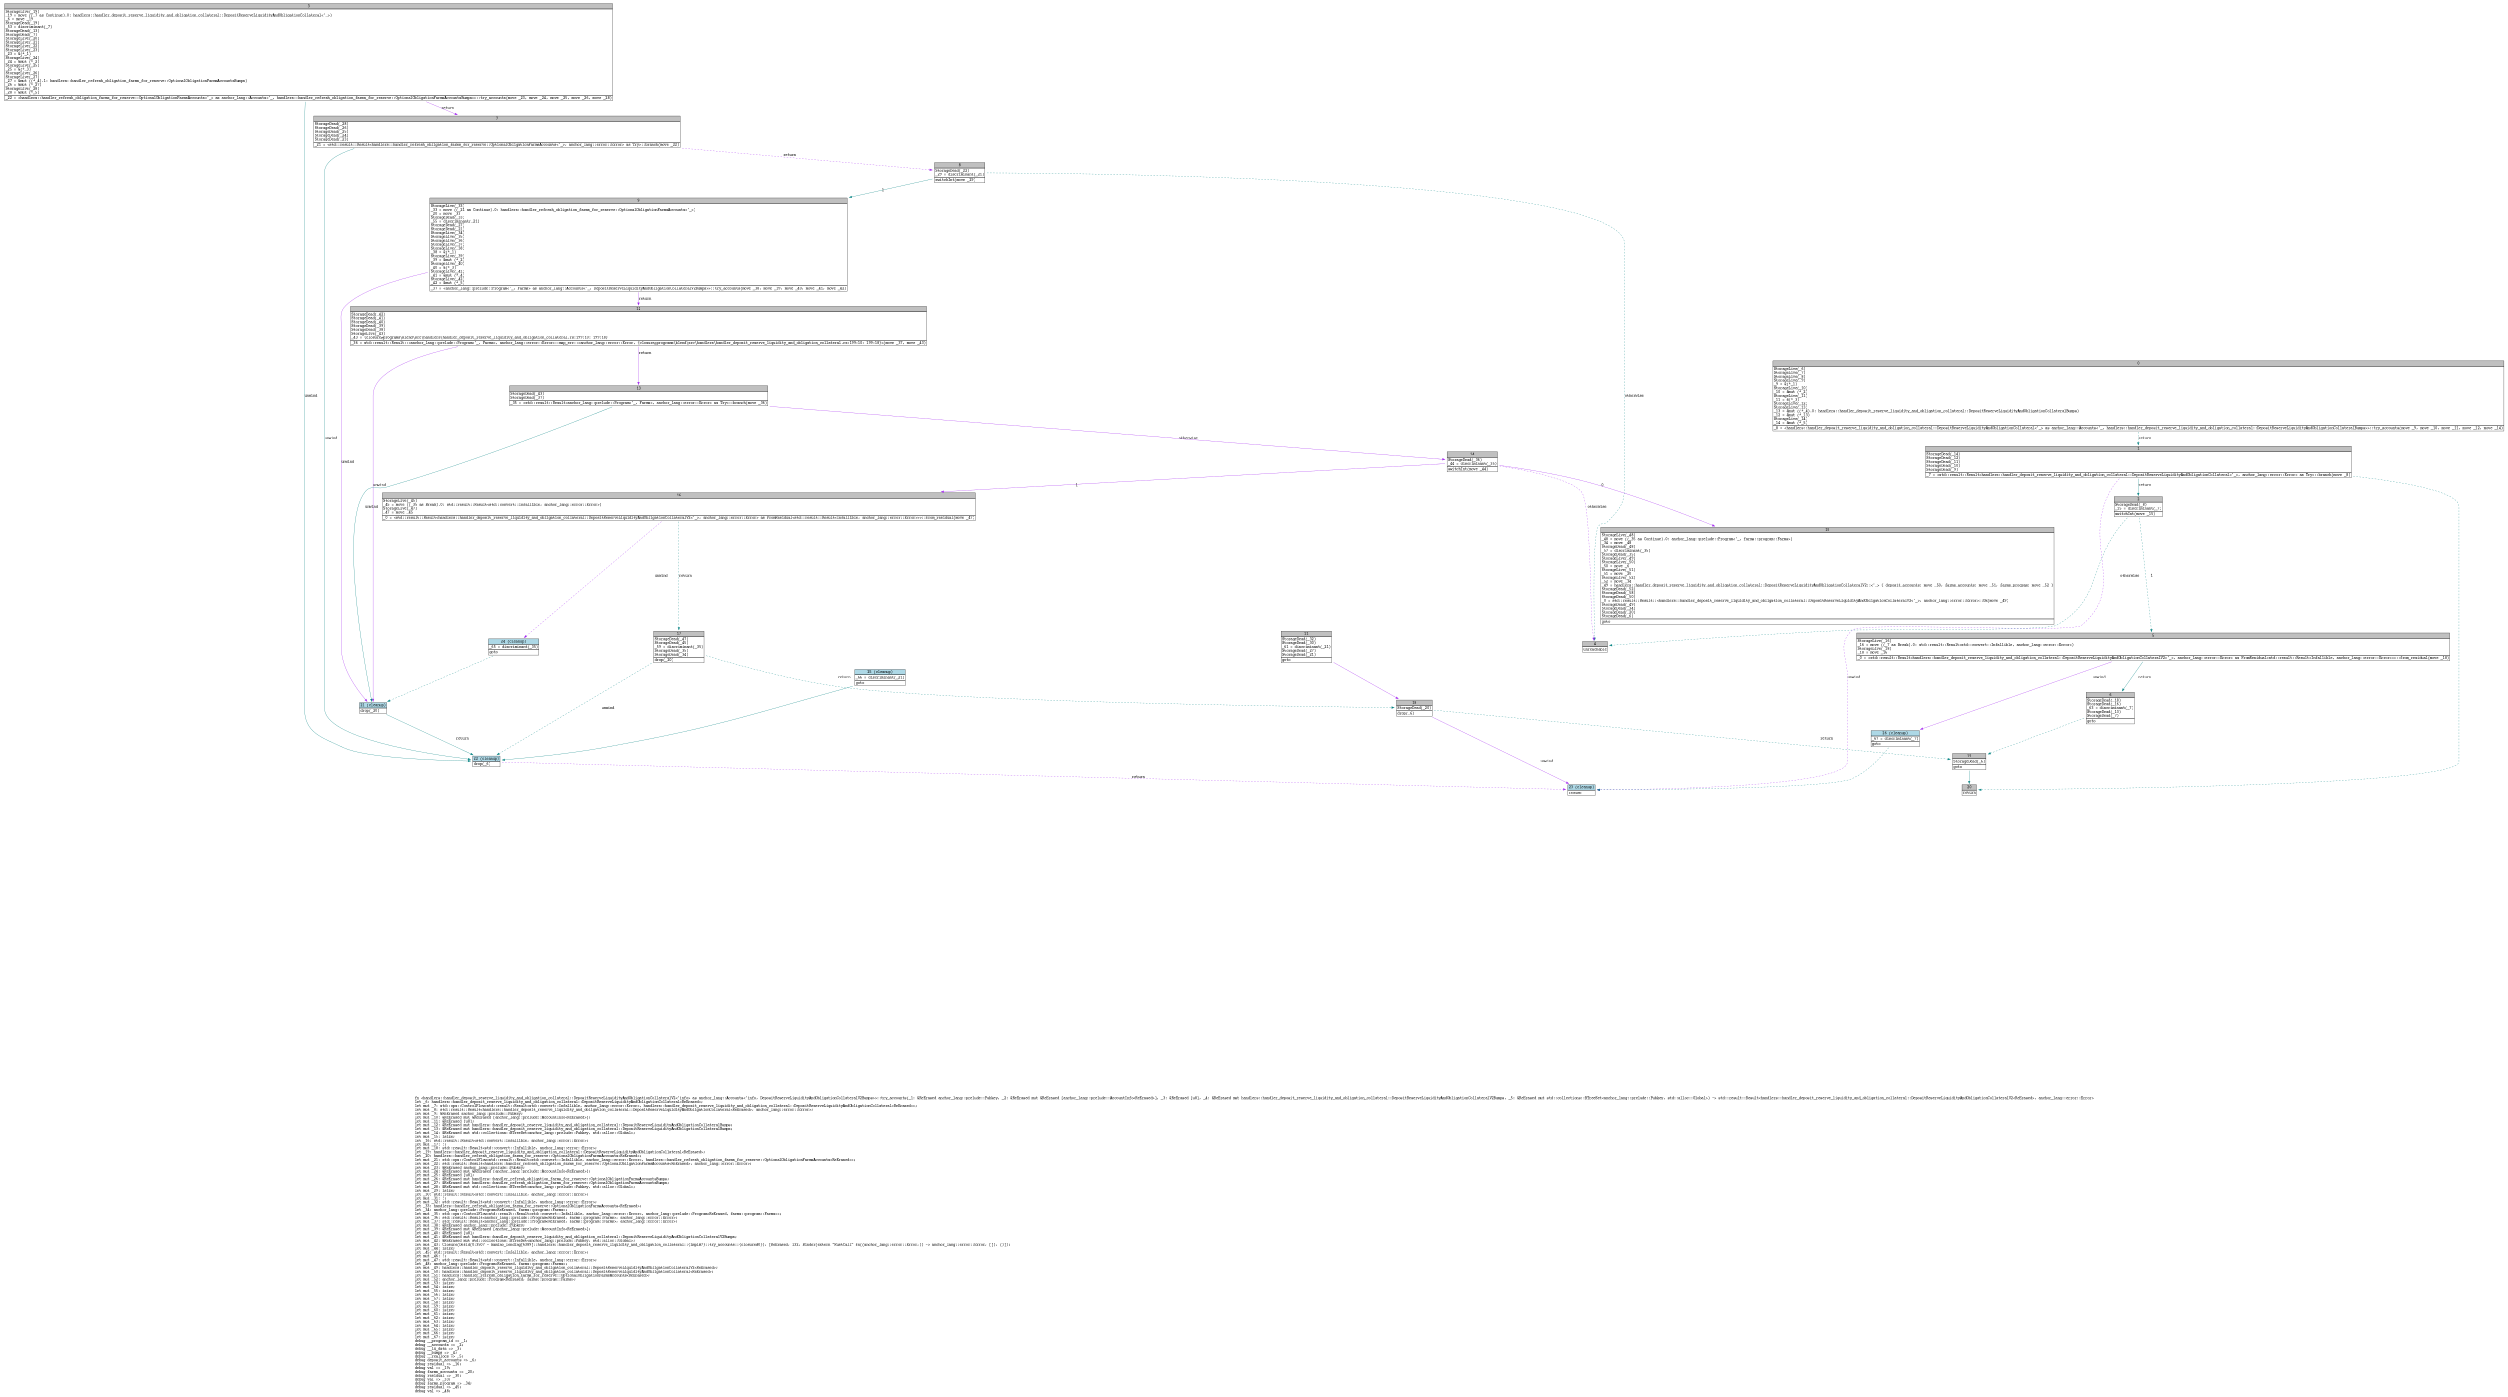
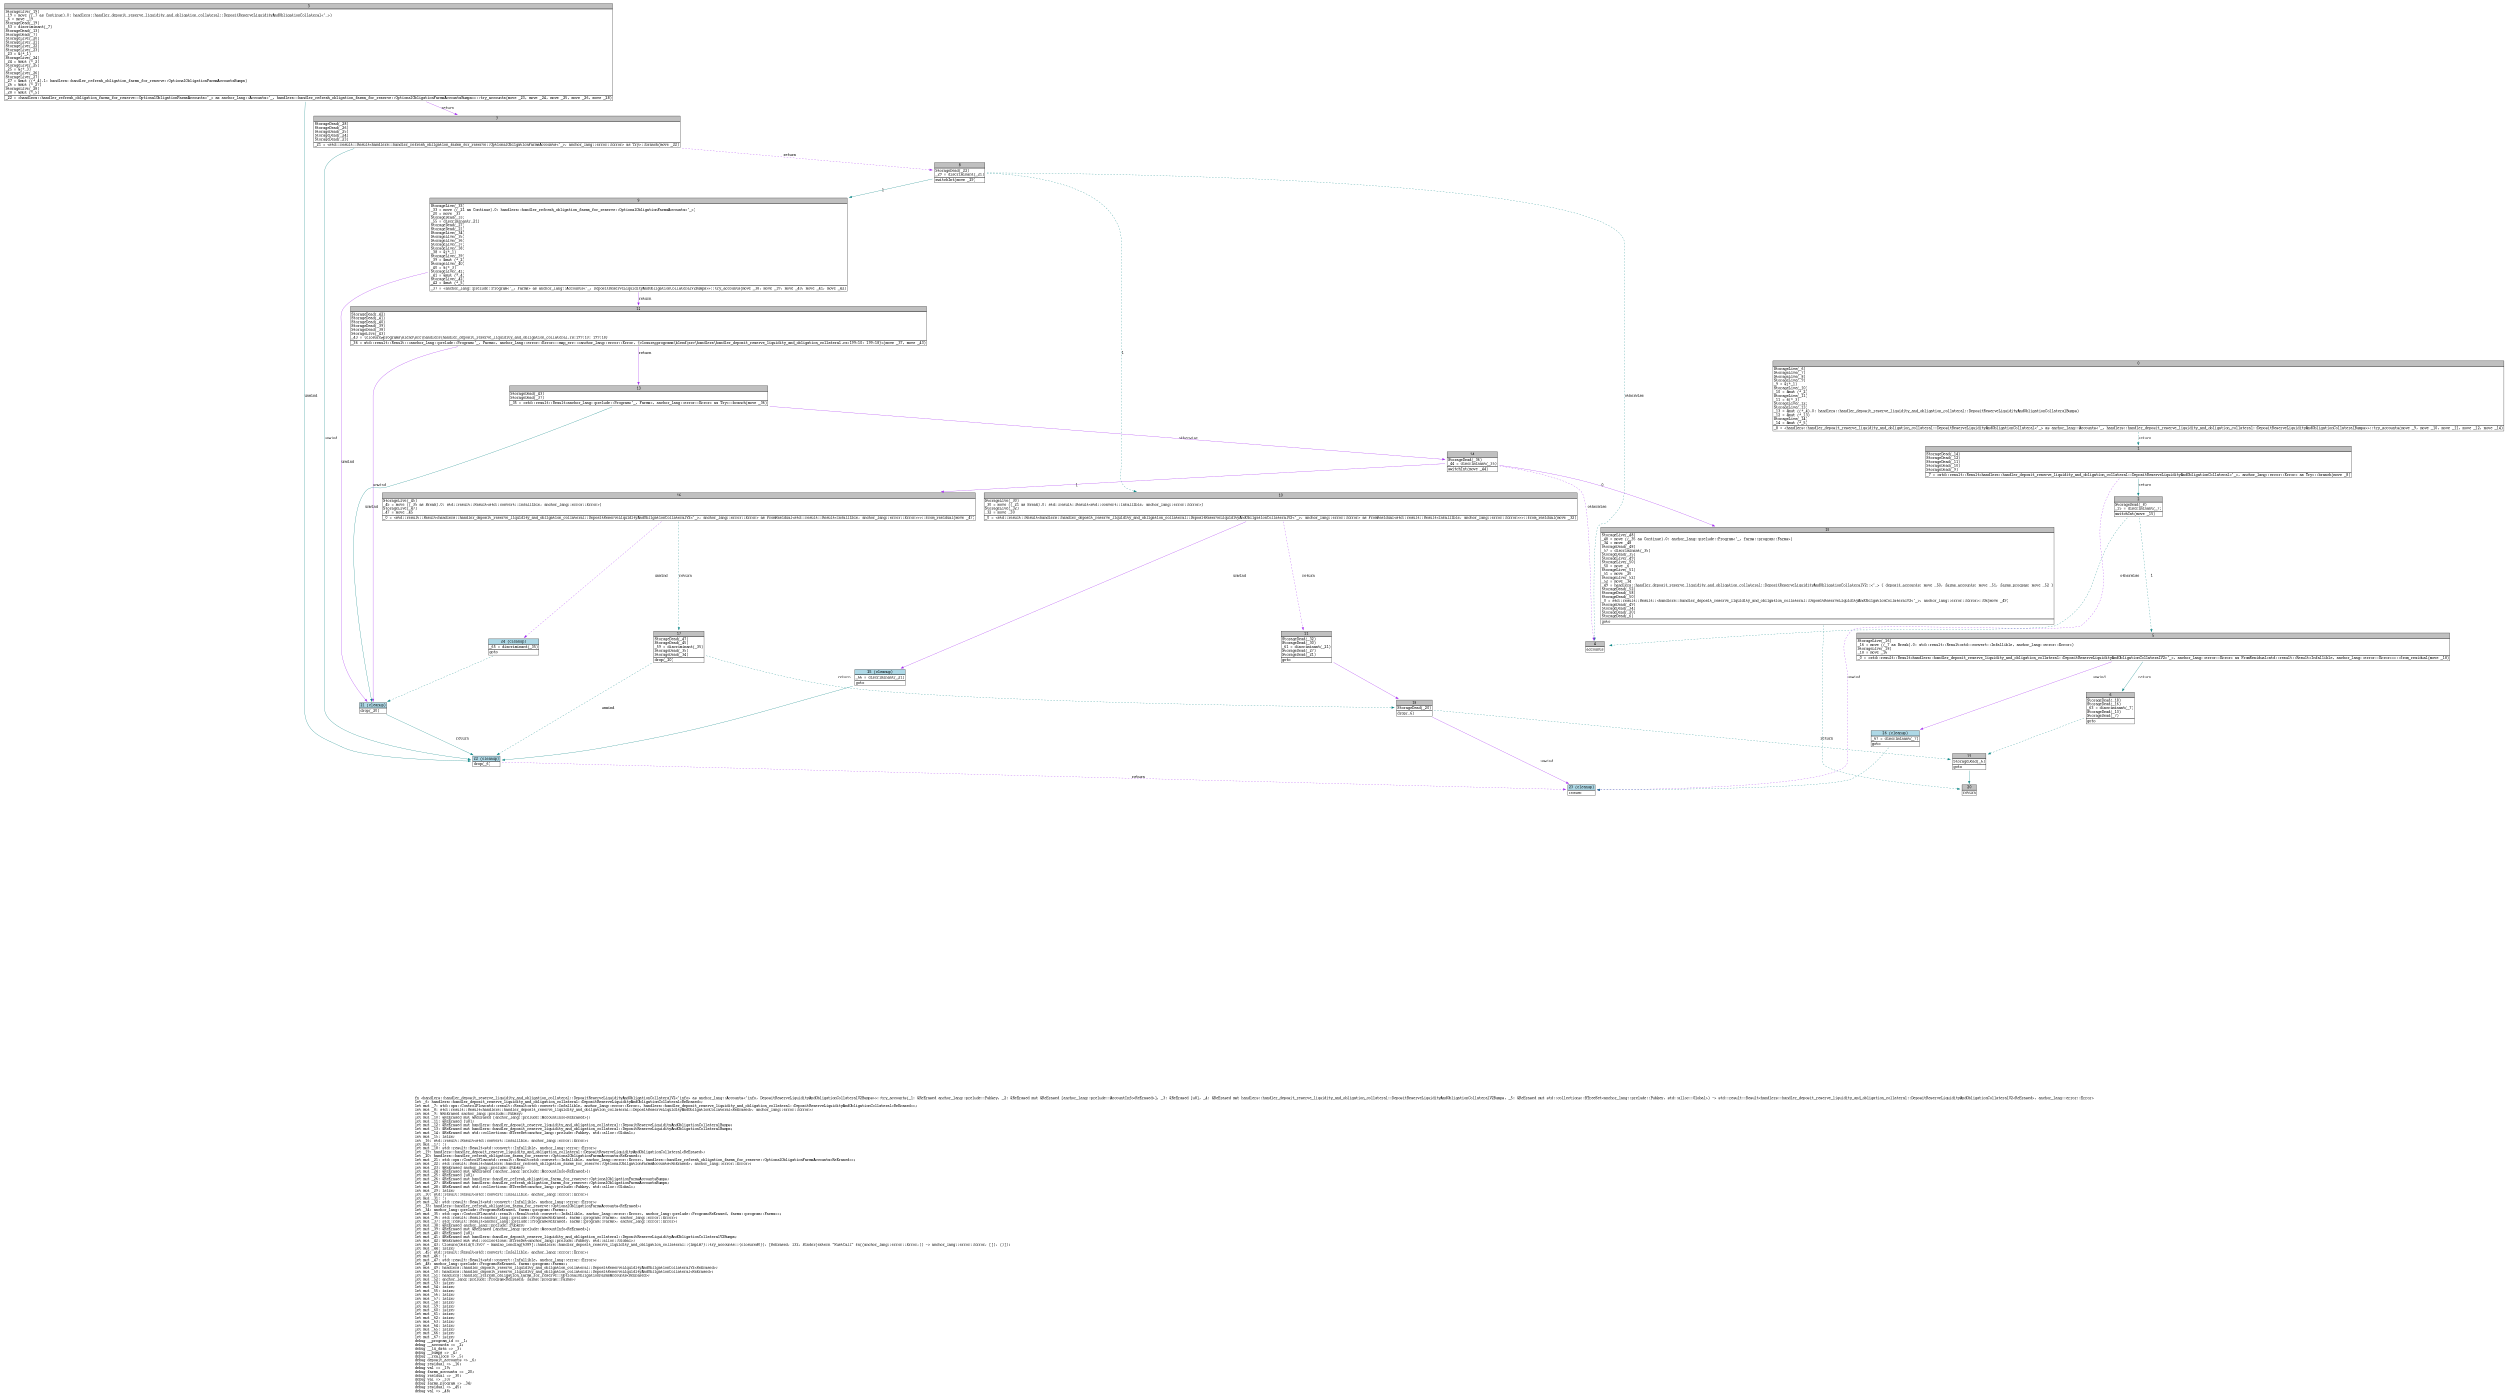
node "10": added
node "4": text "unreachable" -> "accounts"
edge "1" -> "20": now "15" -> "20"
